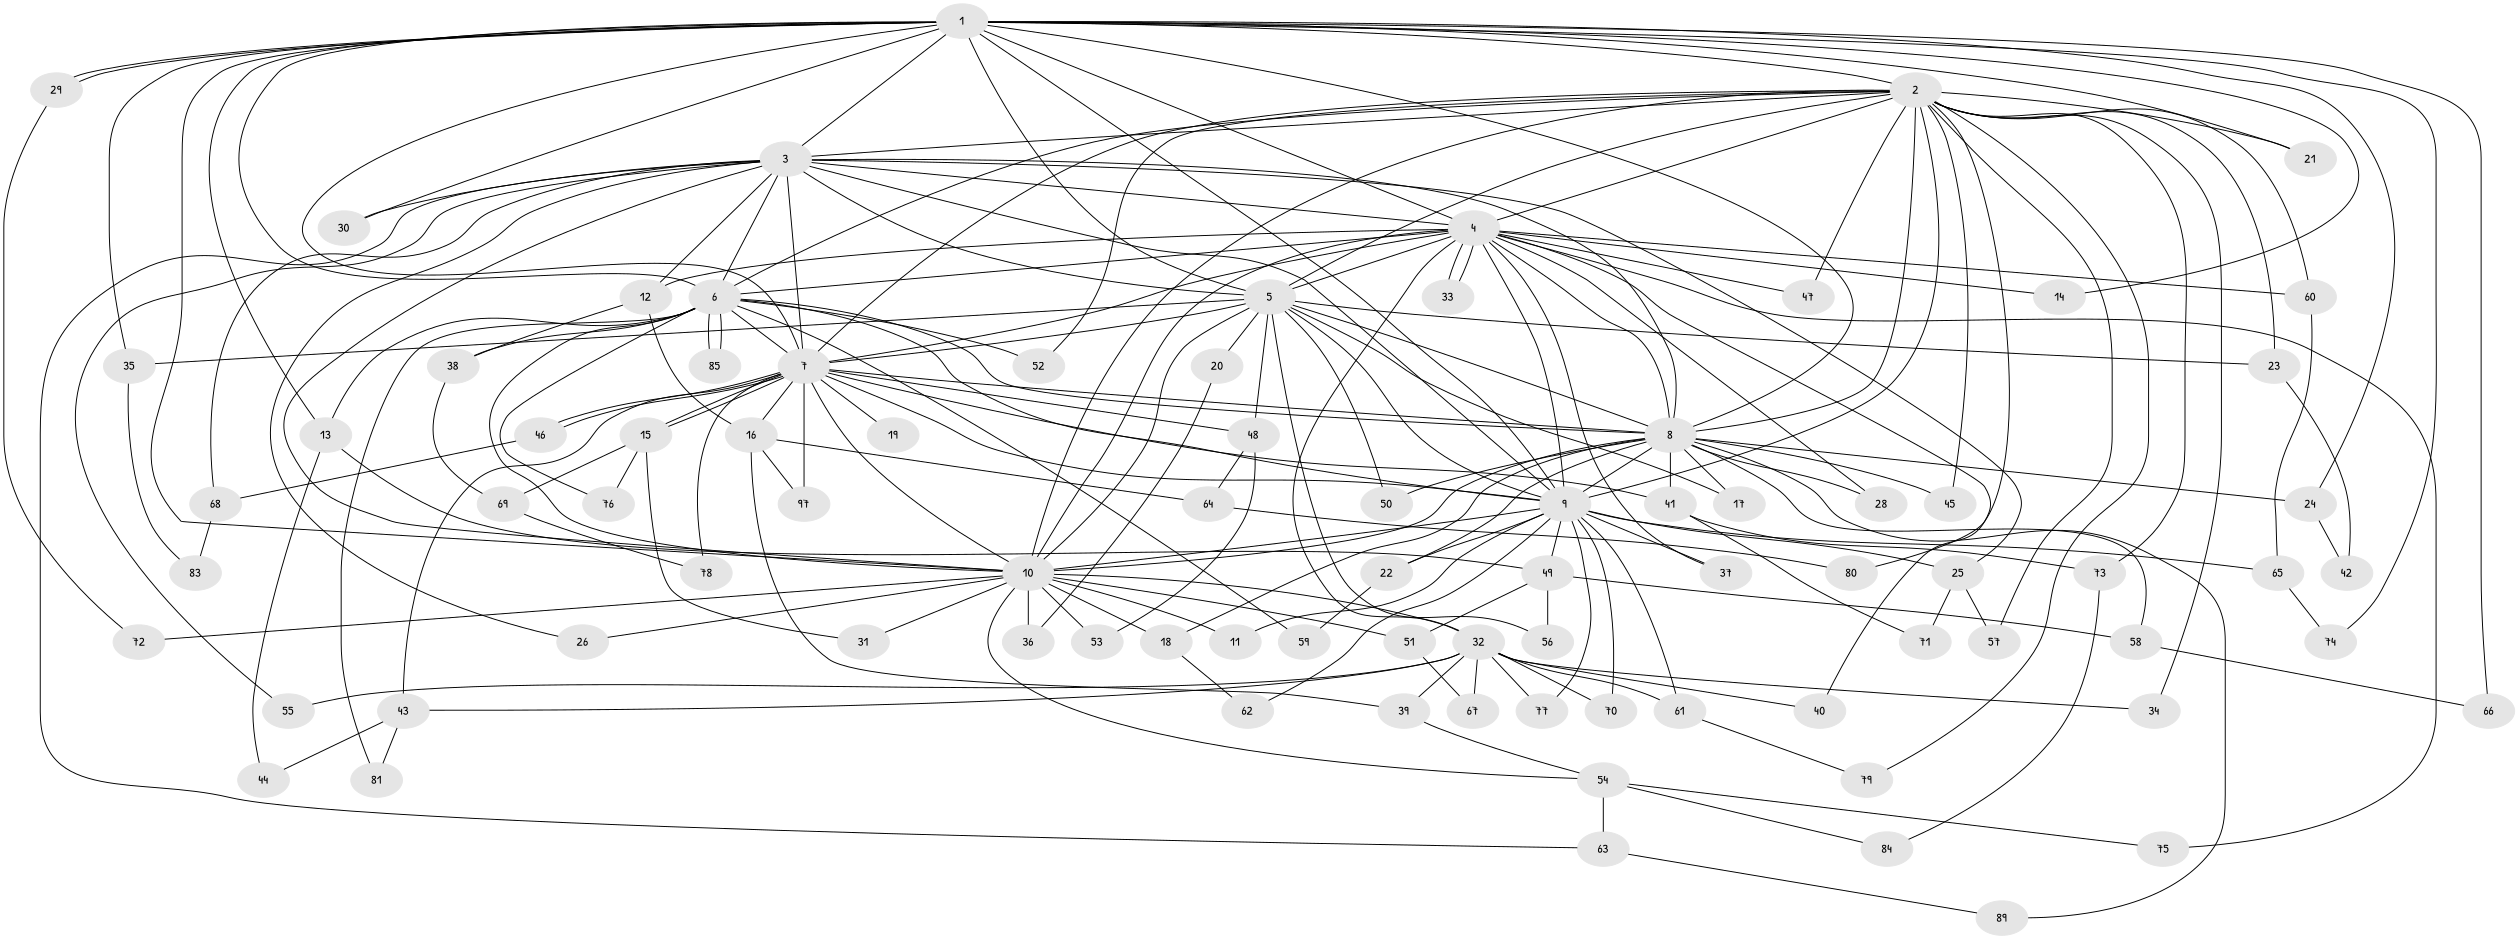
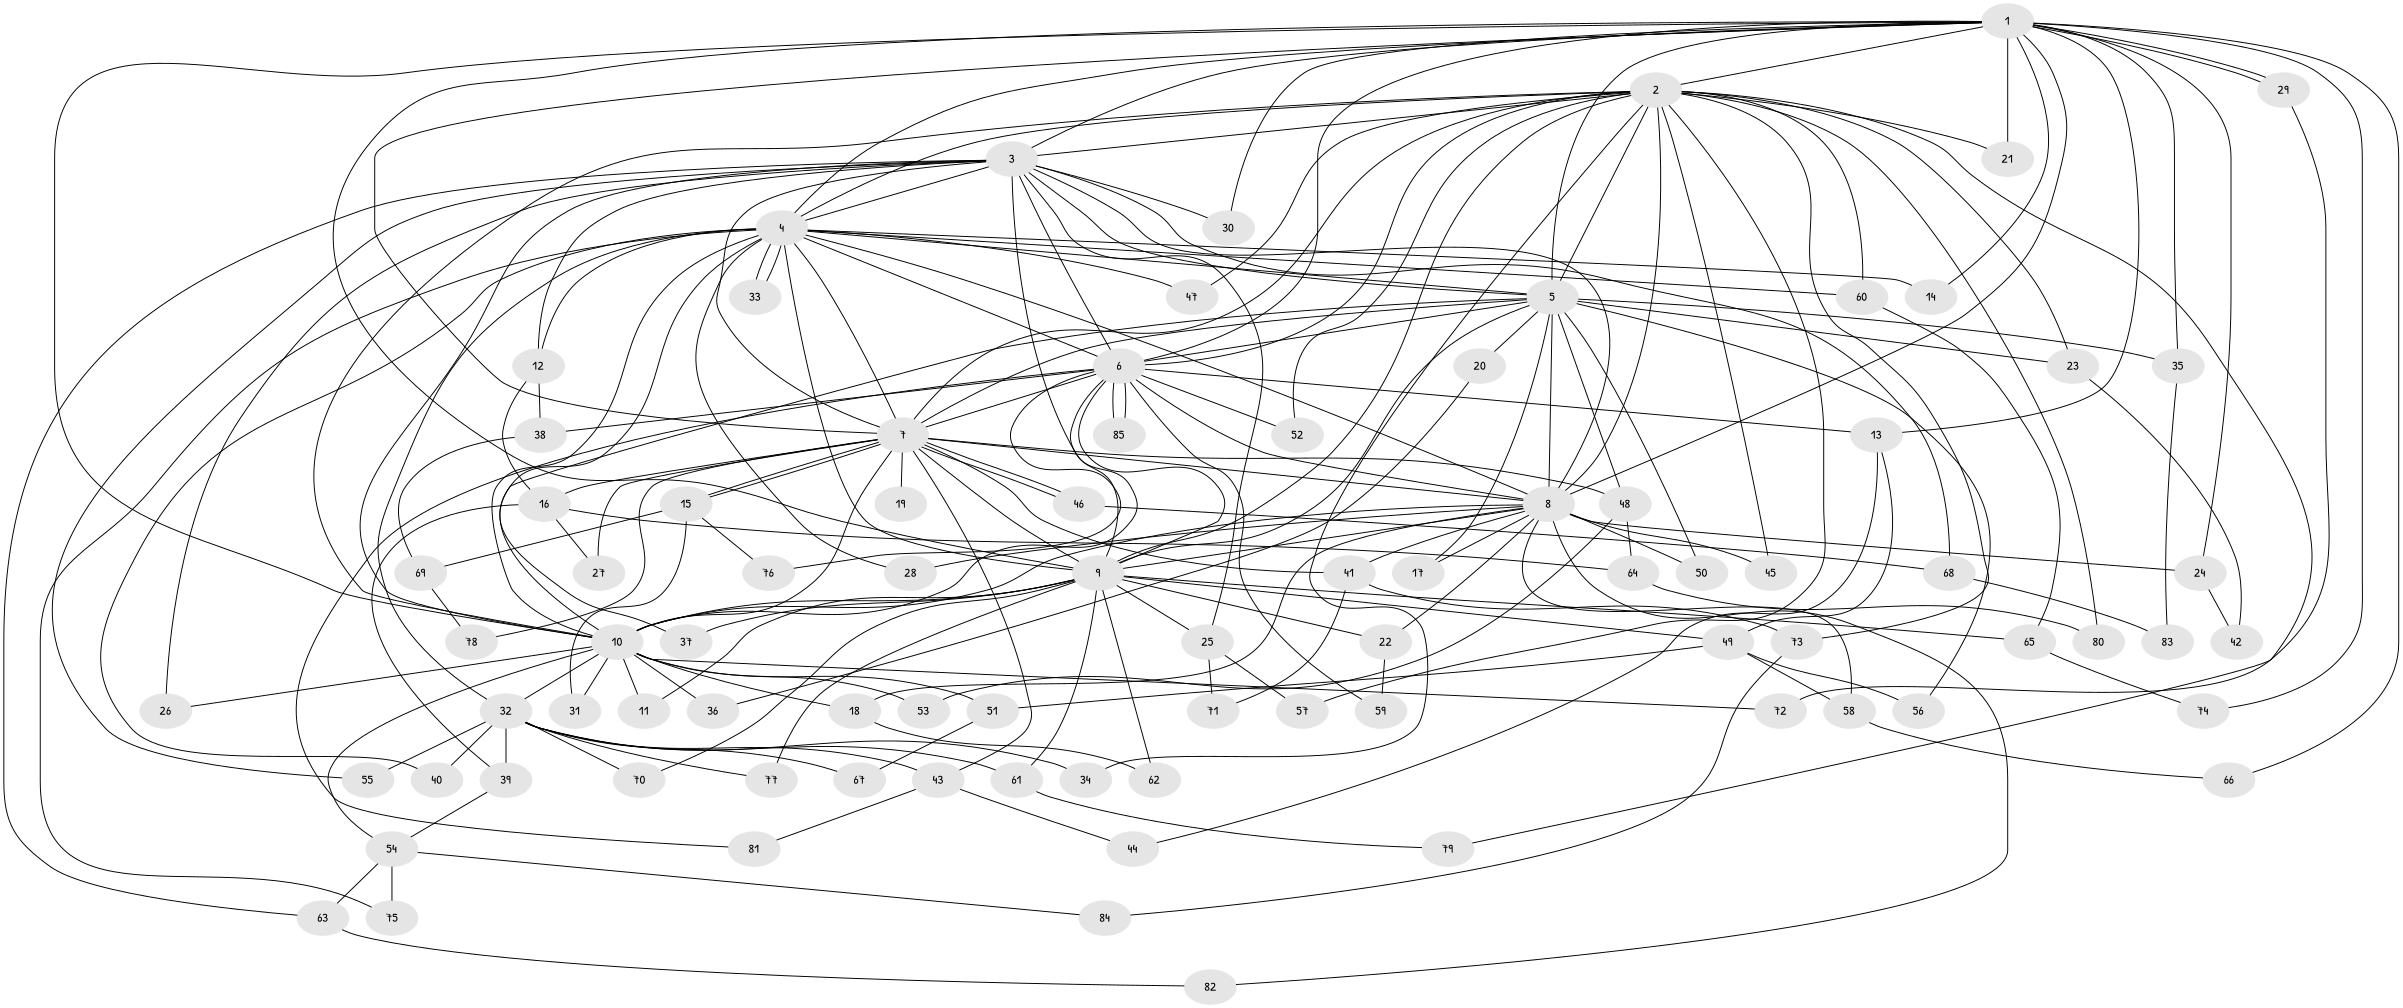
edge "5" -- "6": added
node "97": label "97" -> "27"
node "89": label "89" -> "82"
